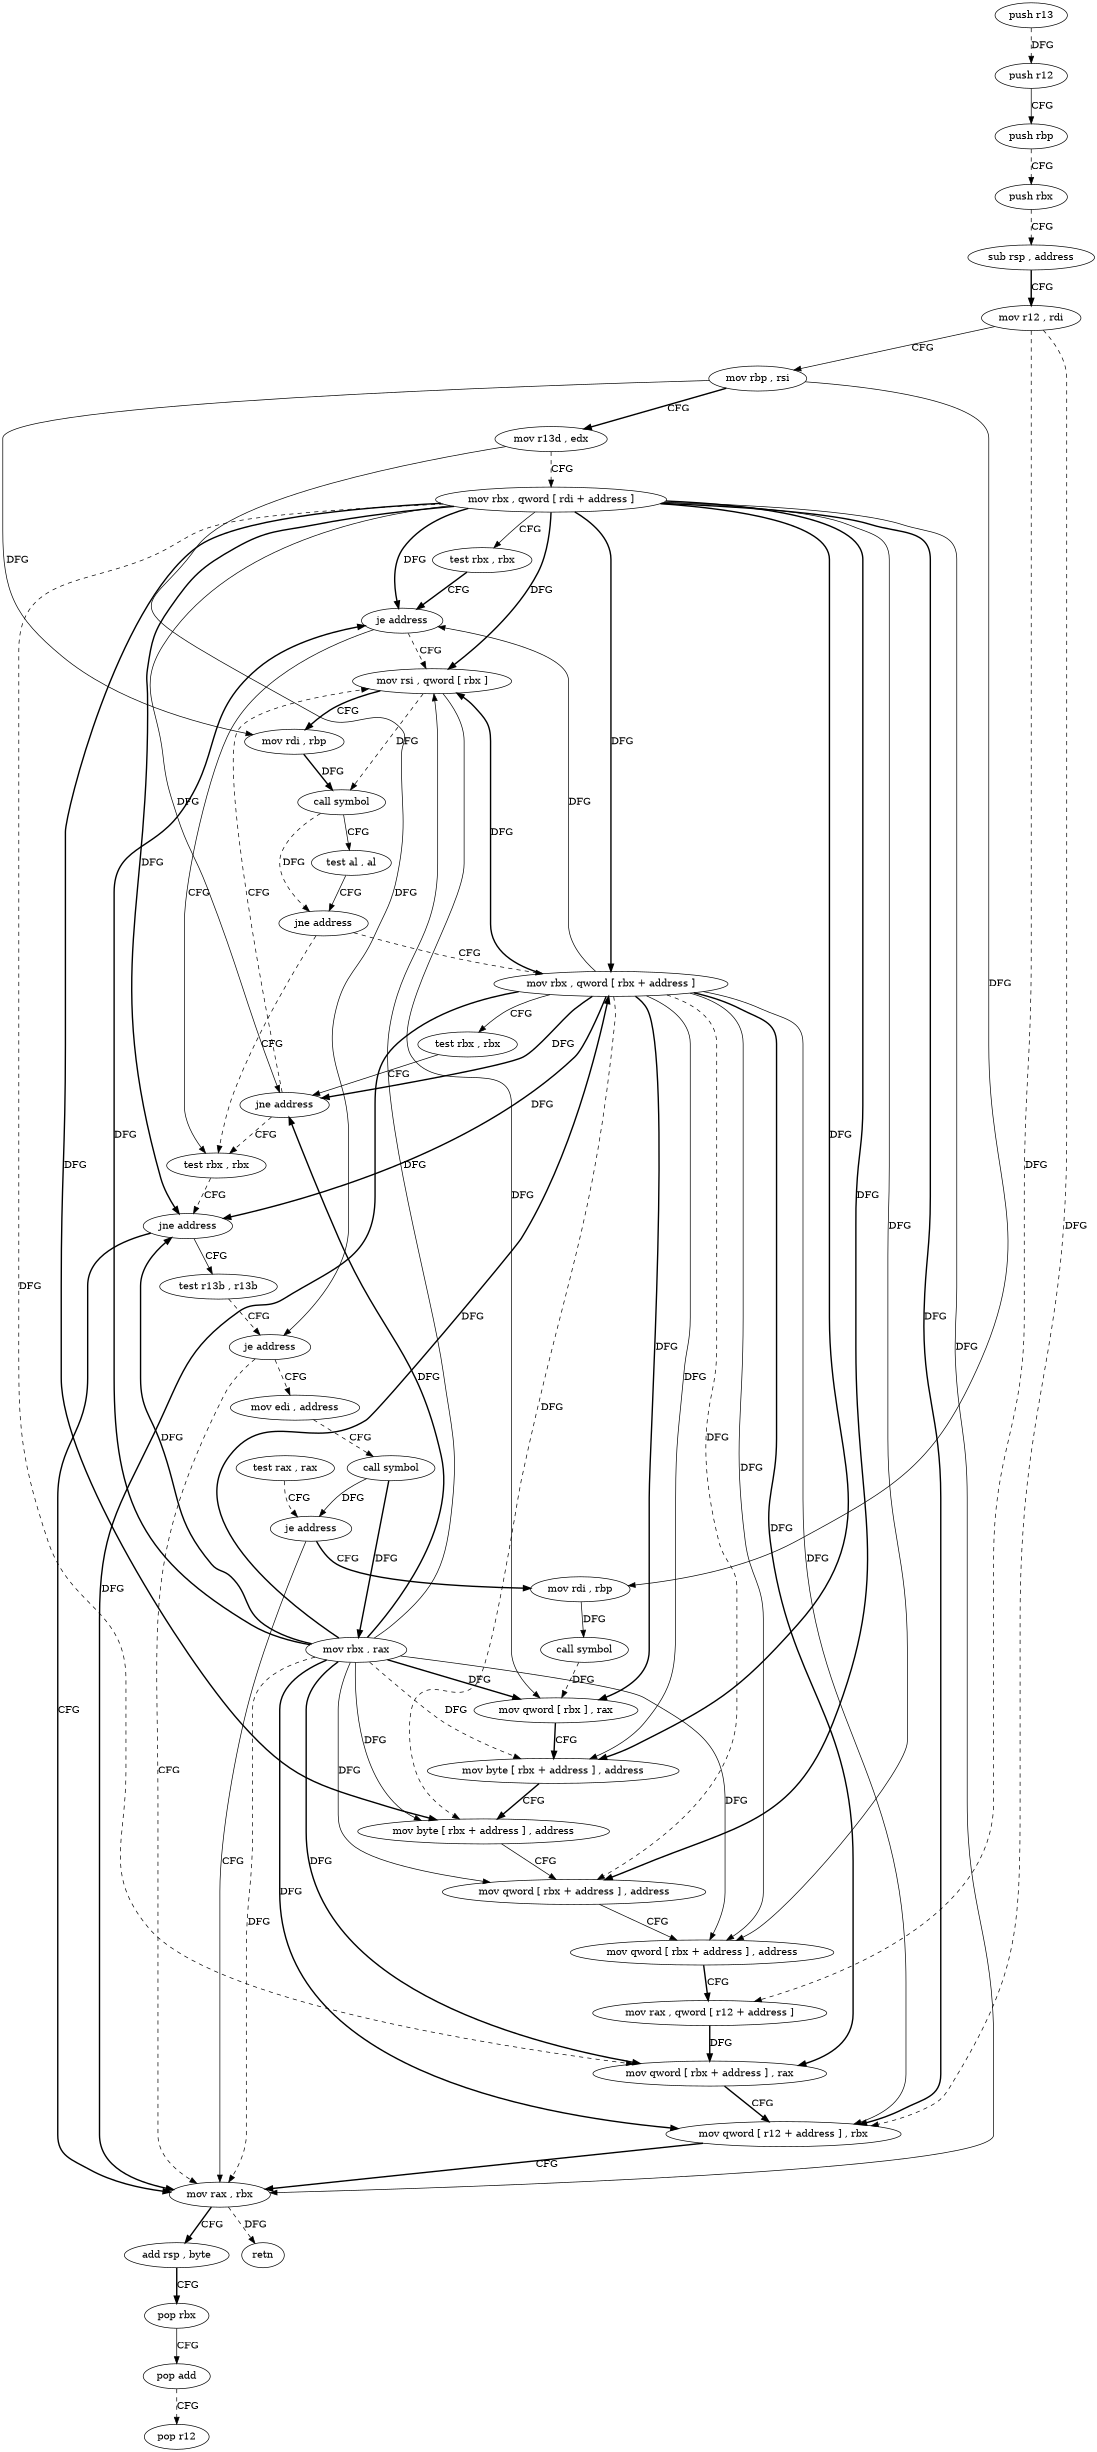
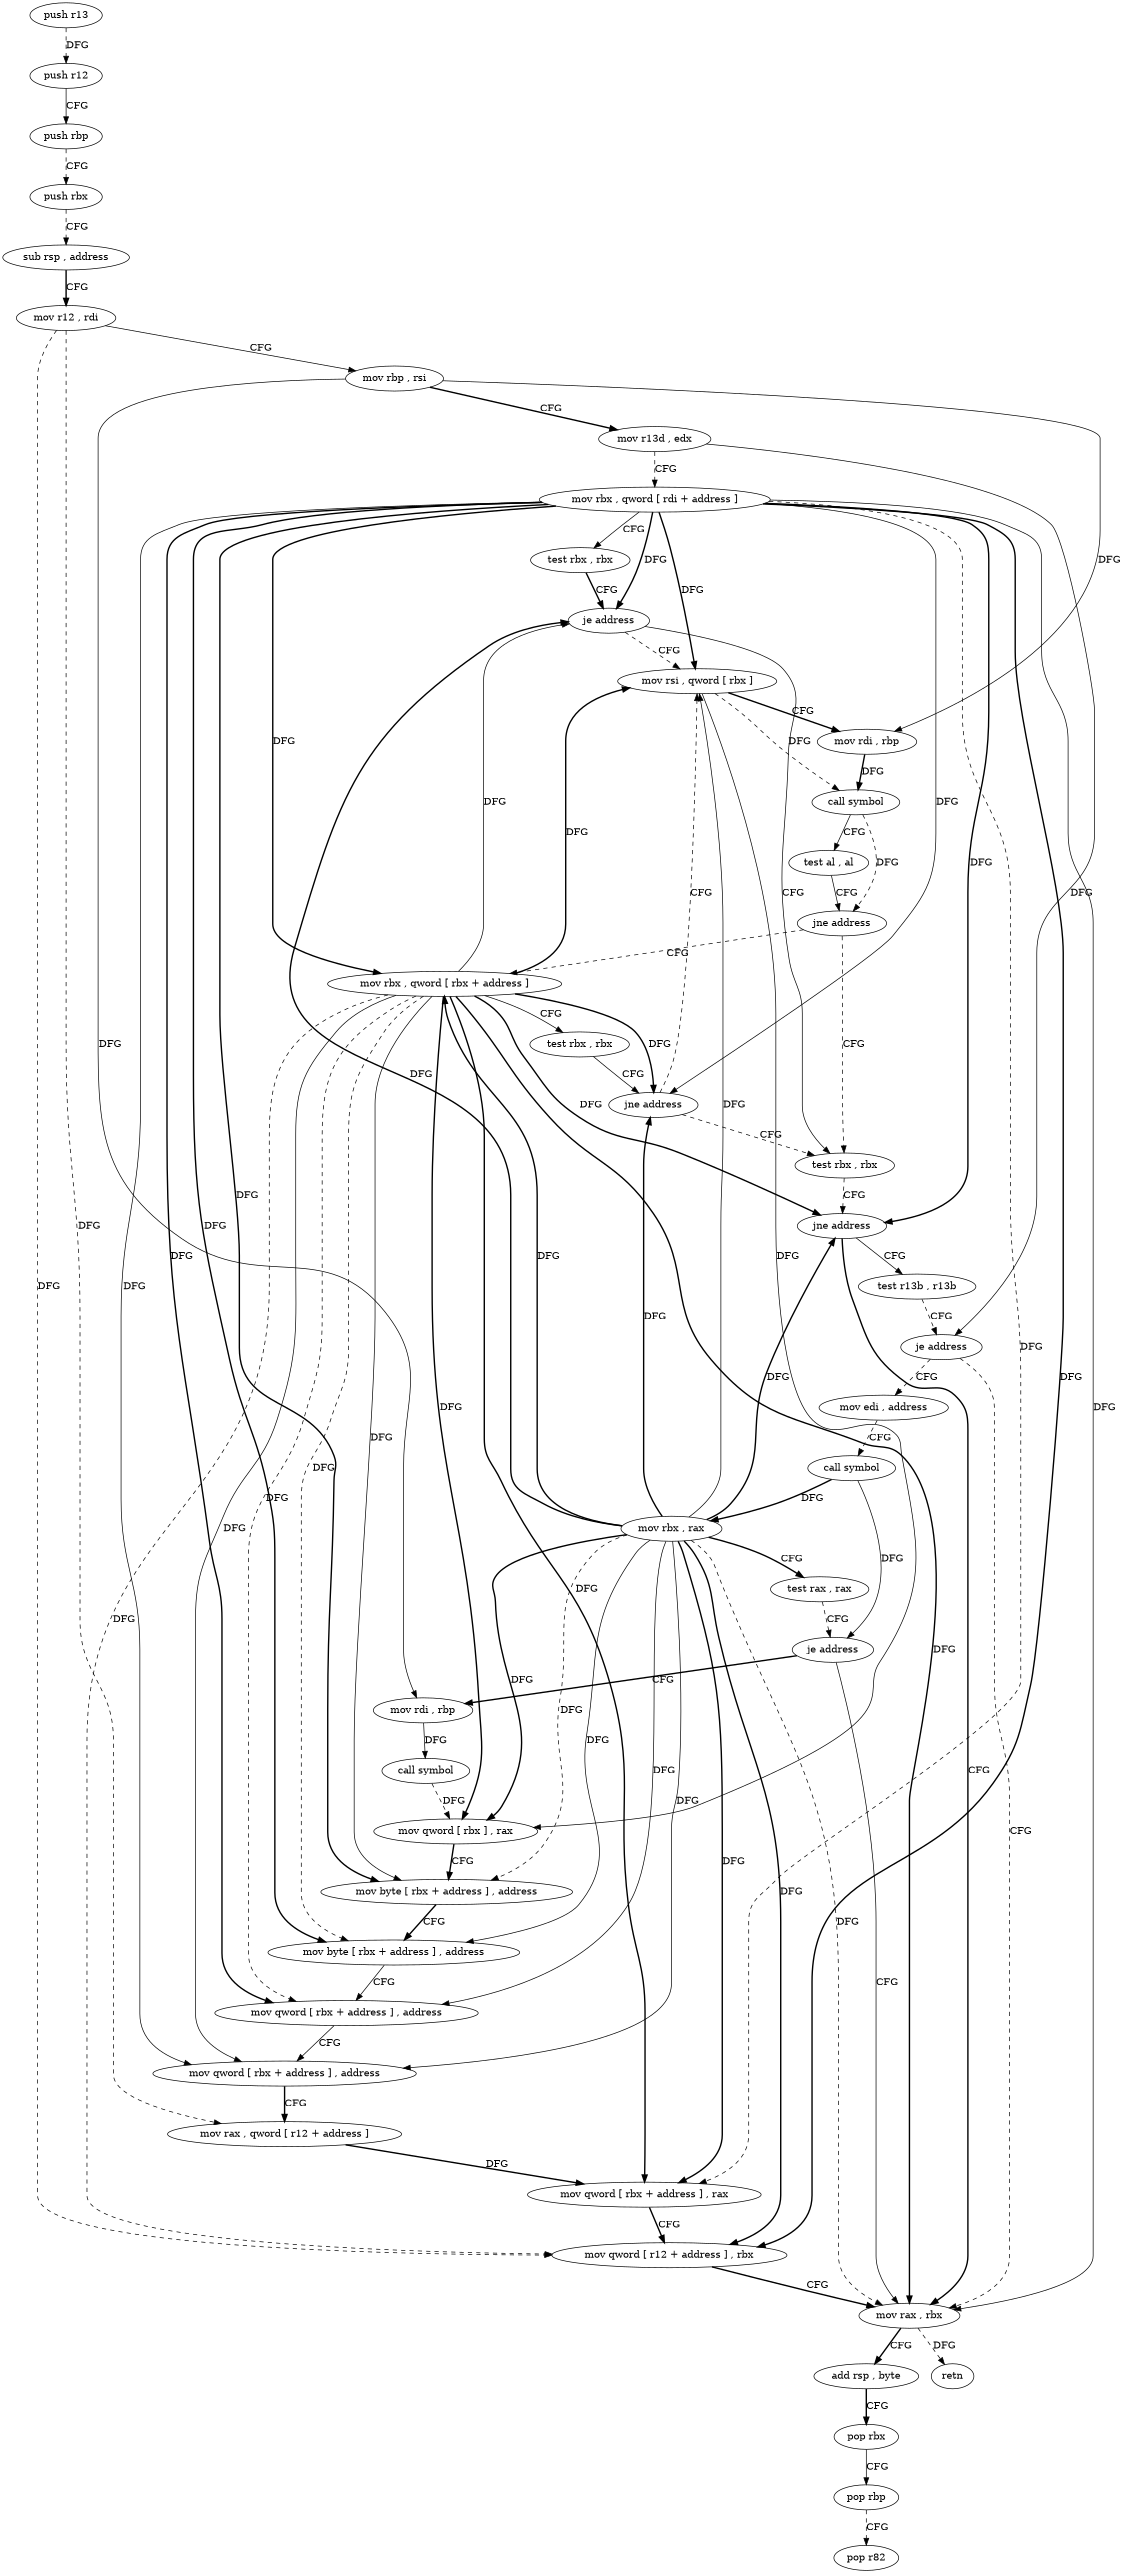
edge "mov rbx , qword [ rbx + address ]" -> "mov qword [ r12 + address ] , rbx": style solid -> dashed
edge "mov rbx , rax" -> "test rax , rax": added, label "CFG"
node "pop add": label "pop add" -> "pop rbp"
node "pop r12": label "pop r12" -> "pop r82"
